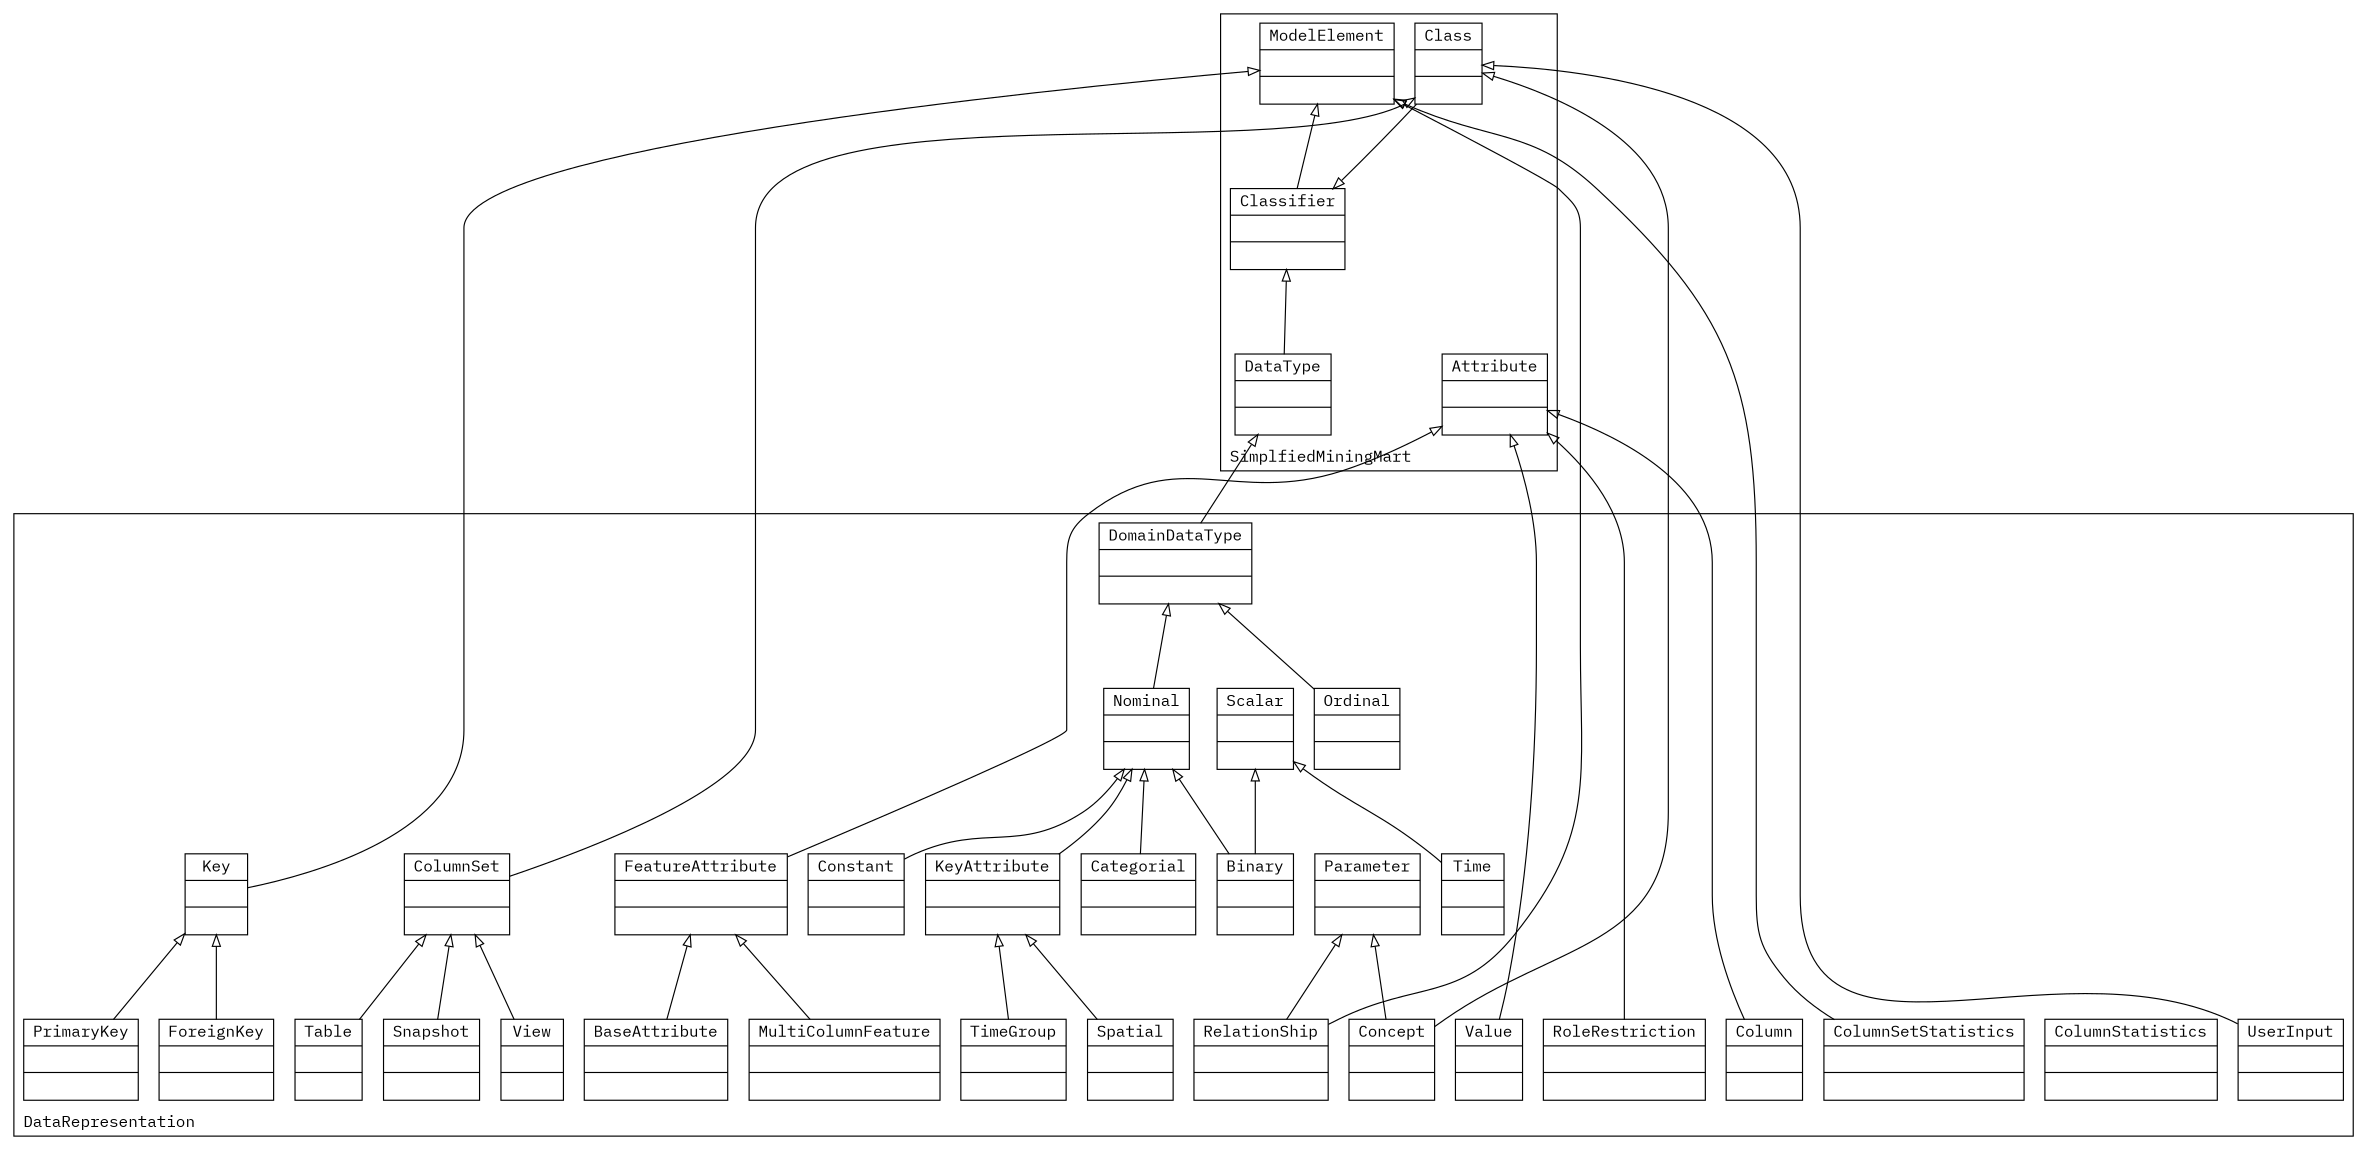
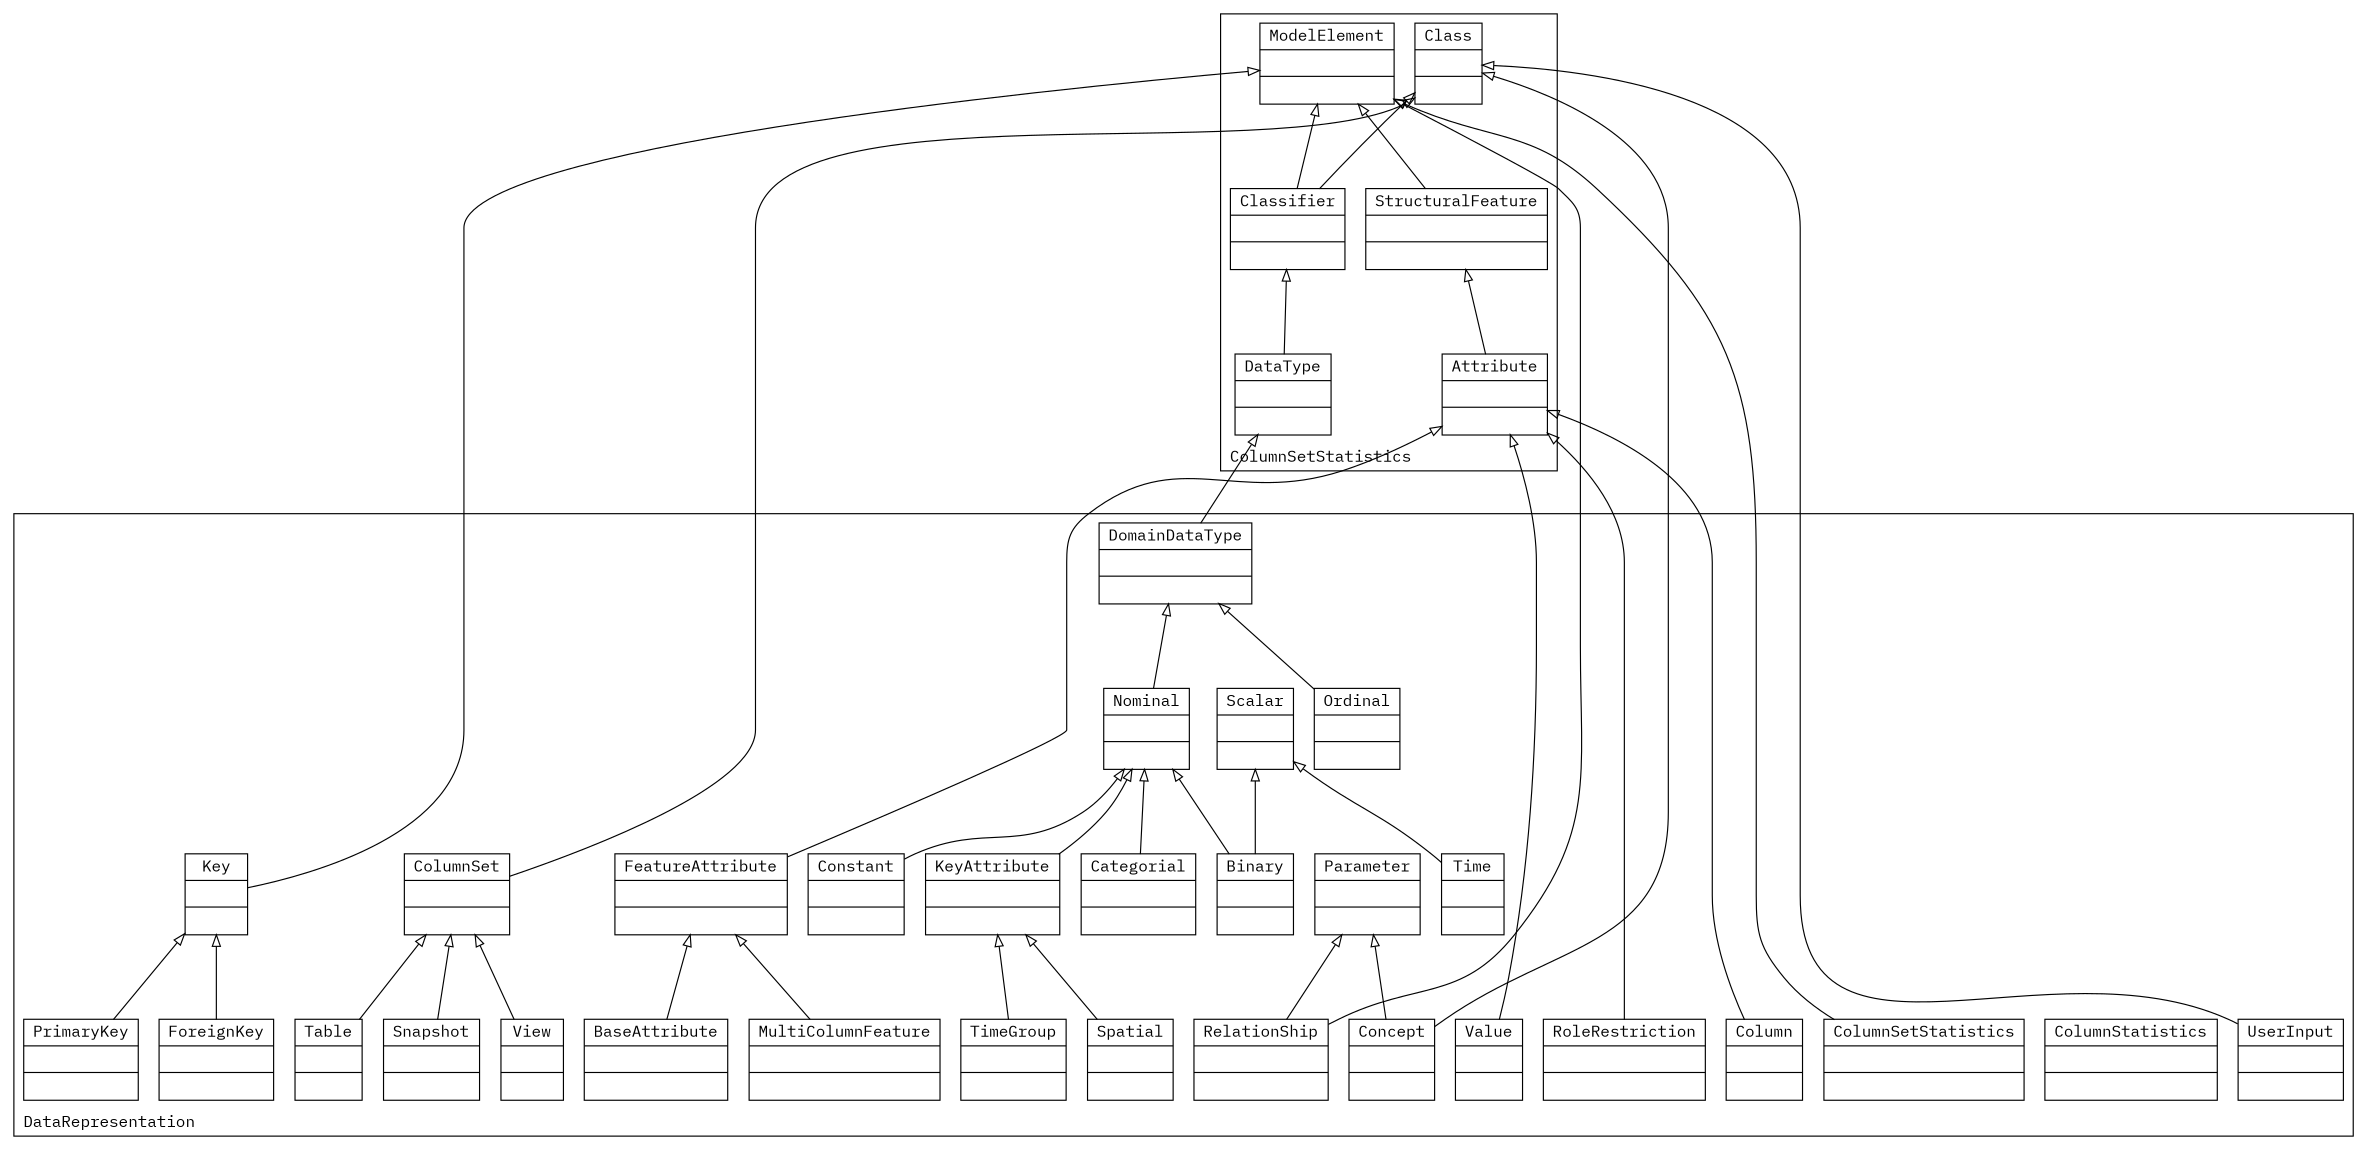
edge "Class" -> "Classifier": reversed
node "StructuralFeature": added
cluster "SimplfiedMiningMart": label "SimplfiedMiningMart" -> "ColumnSetStatistics"
